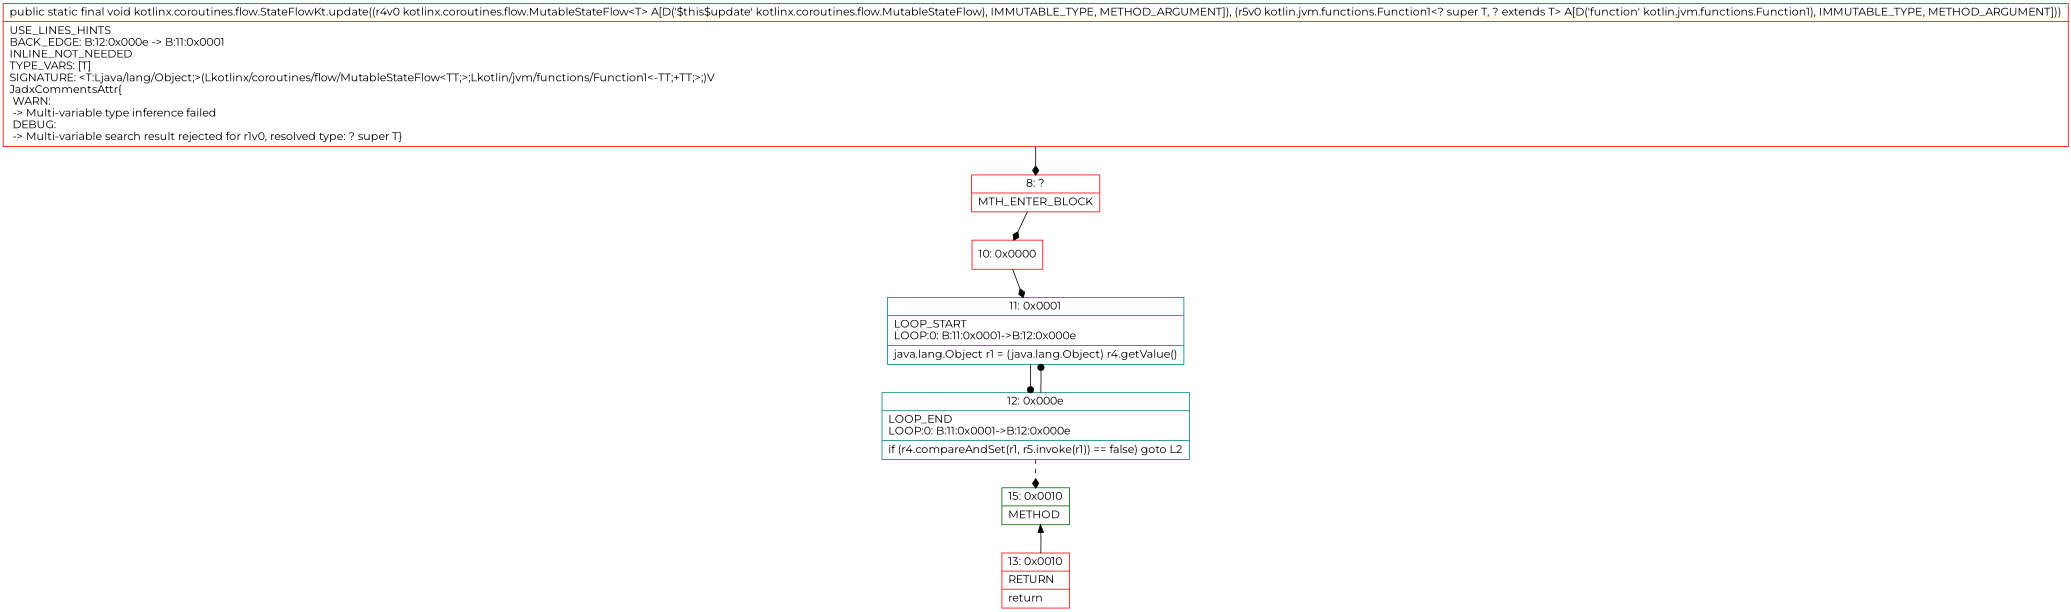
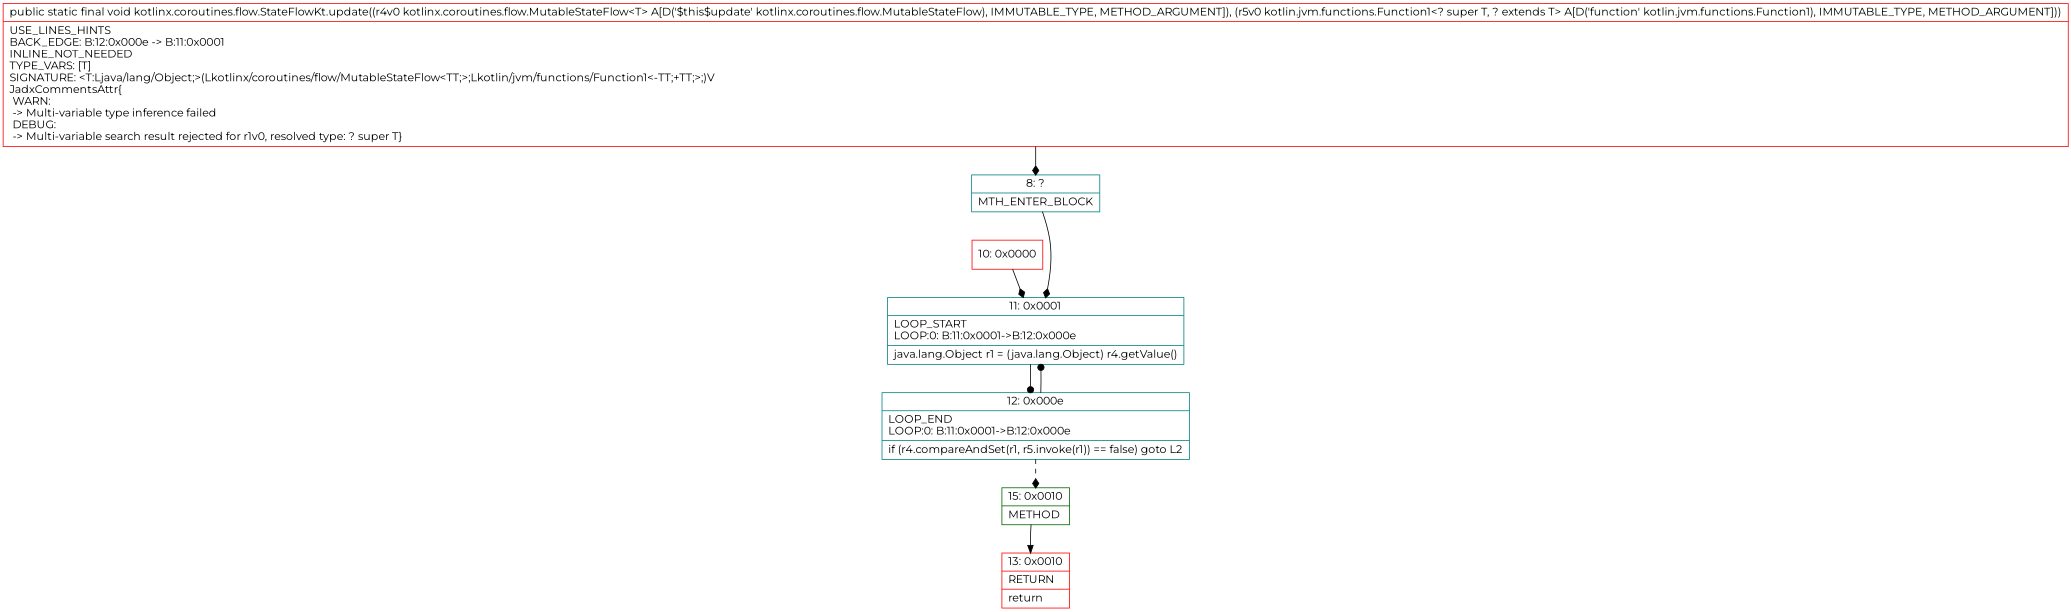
node "8: ?": color red -> teal
edge "8: ?" -> "10: 0x0000": now "8: ?" -> "11: 0x0001"
edge "13: 0x0010" -> "15: 0x0010": reversed
